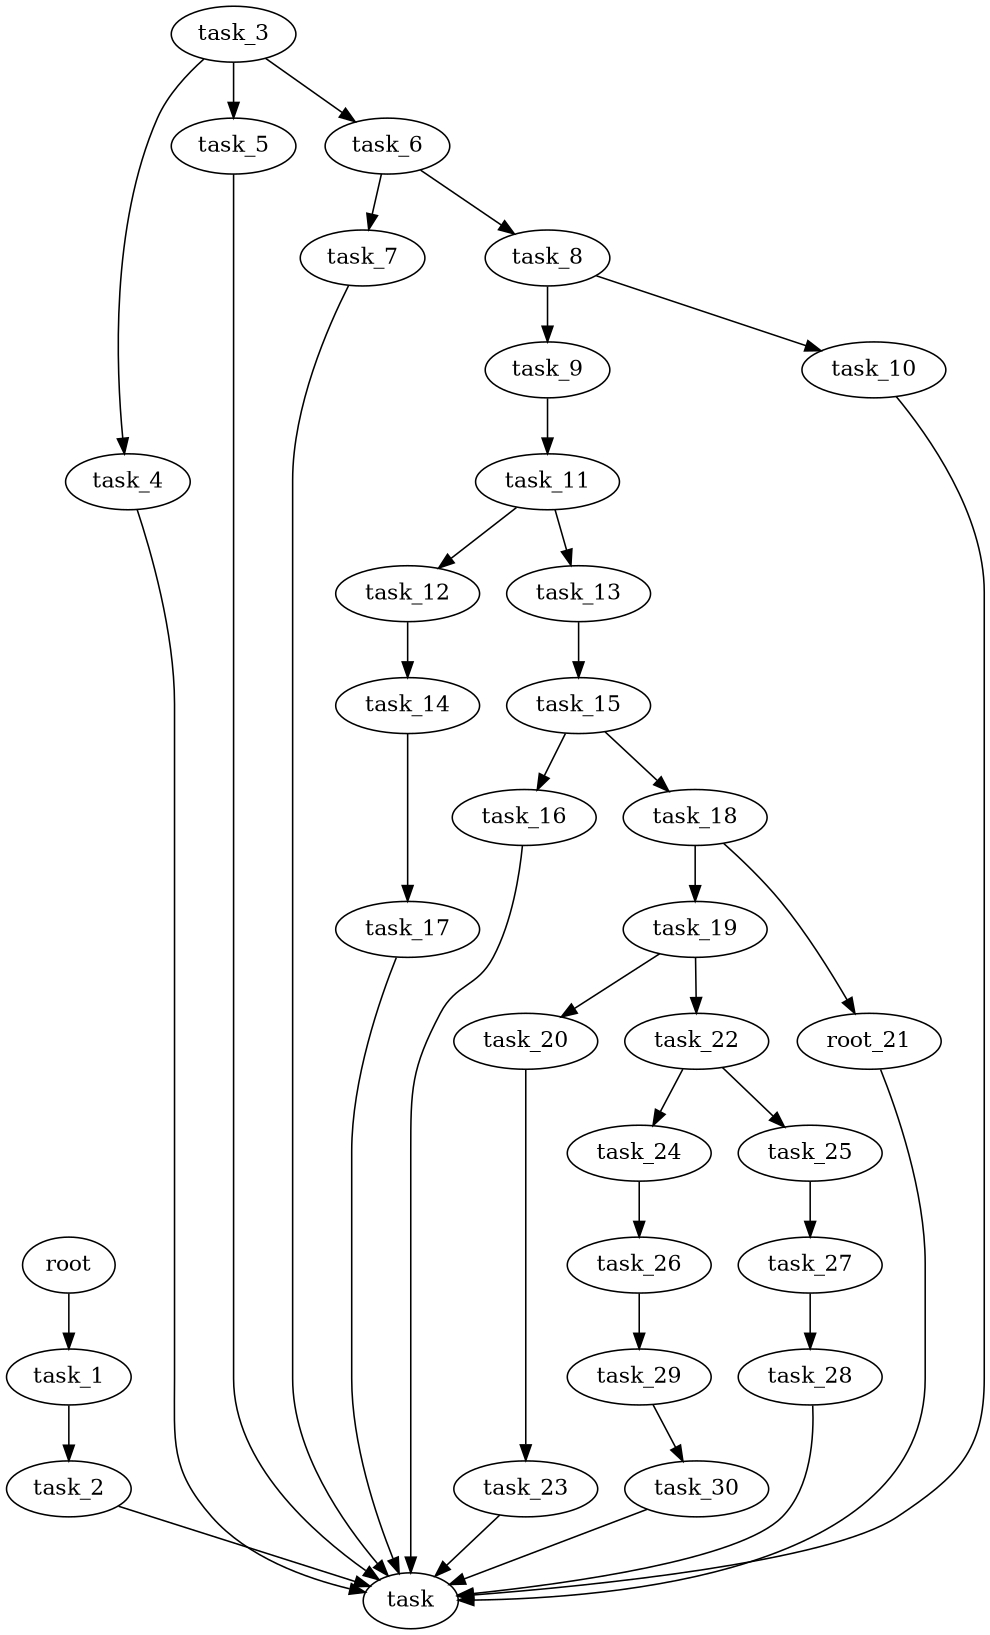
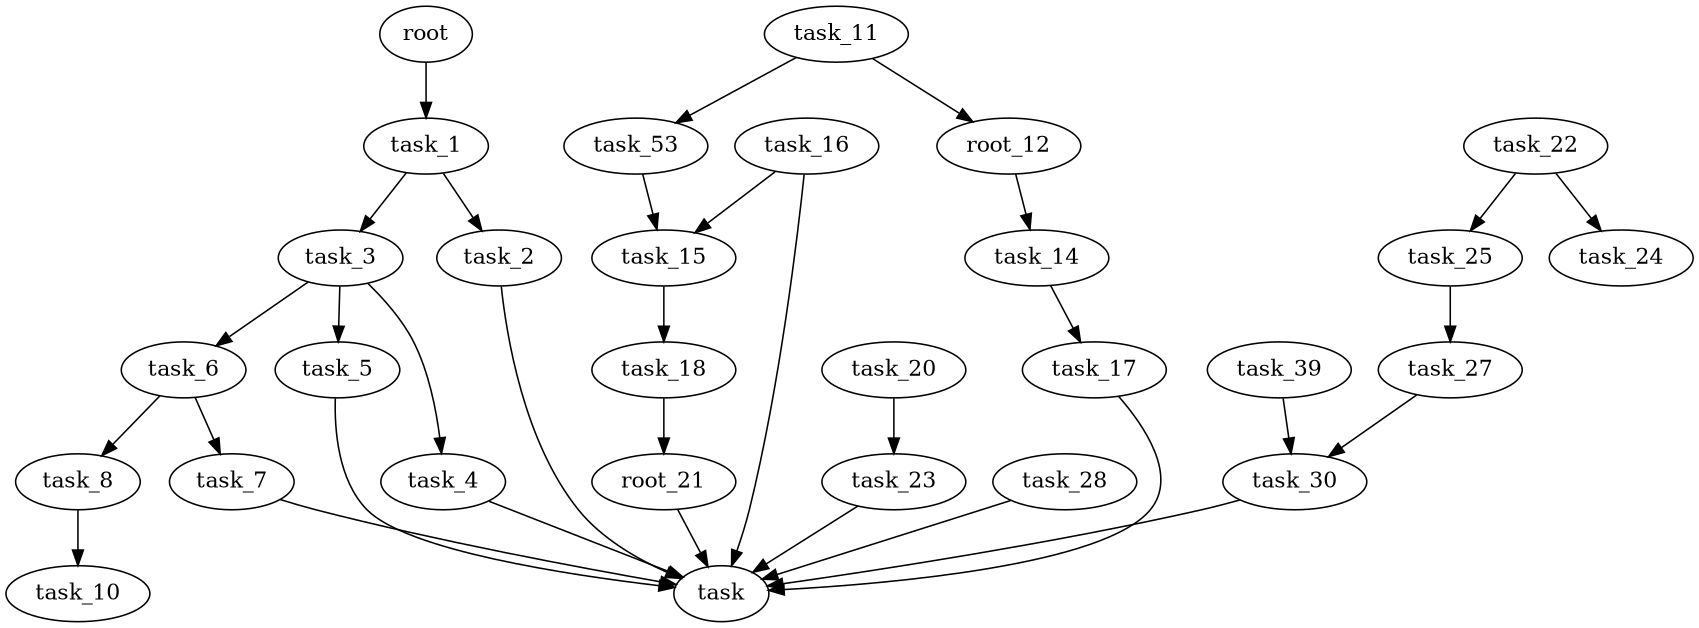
edge "task_1" -> "task_3": added
node "task_9": removed
node "task_12": label "task_12" -> "root_12"
node "task_13": label "task_13" -> "task_53"
edge "task_15" -> "task_16": reversed
node "task_19": removed
edge "task_10" -> "task": removed
node "task_26": removed
edge "task_27" -> "task_28": now "task_27" -> "task_30"
node "task_29": label "task_29" -> "task_39"
